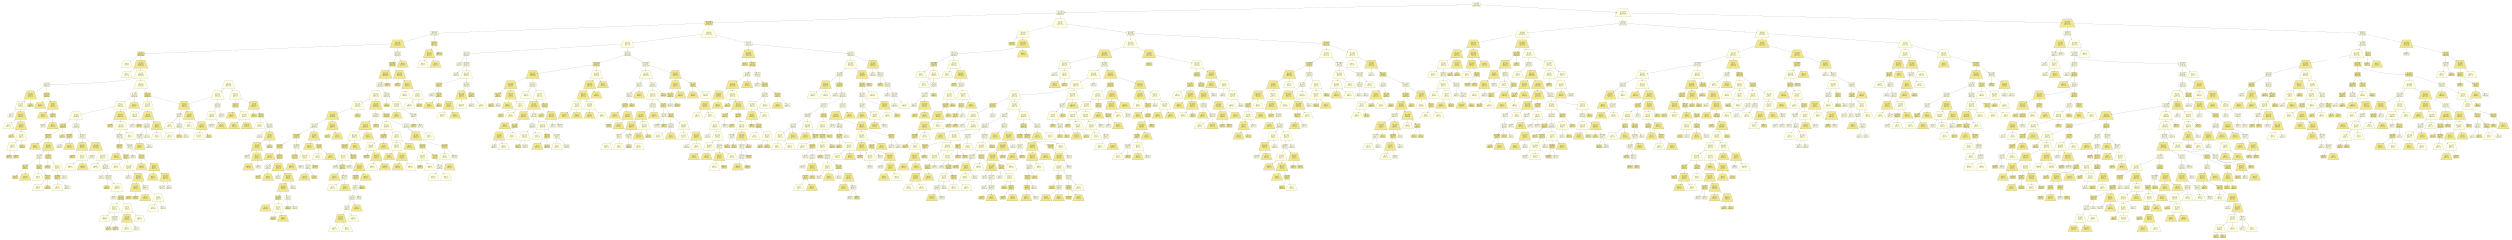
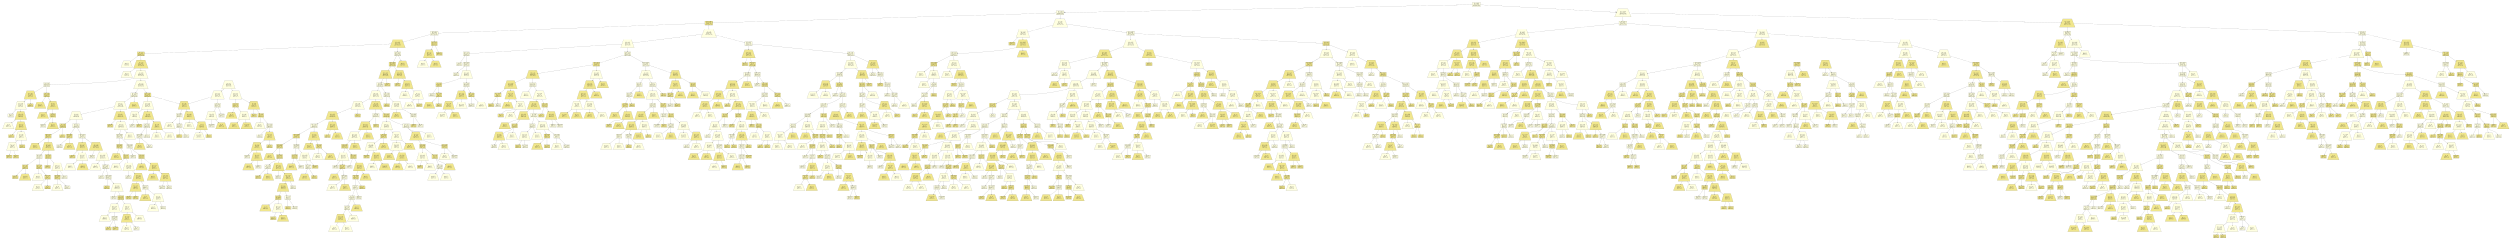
node "X[1] <= 10.45 gini = 0.2809 samples = 71 value = [12, 59]": removed
